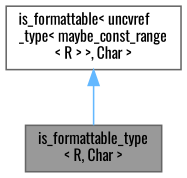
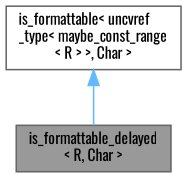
node "is_formattable_type < R, Char >": label "is_formattable_type < R, Char >" -> "is_formattable_delayed < R, Char >"
